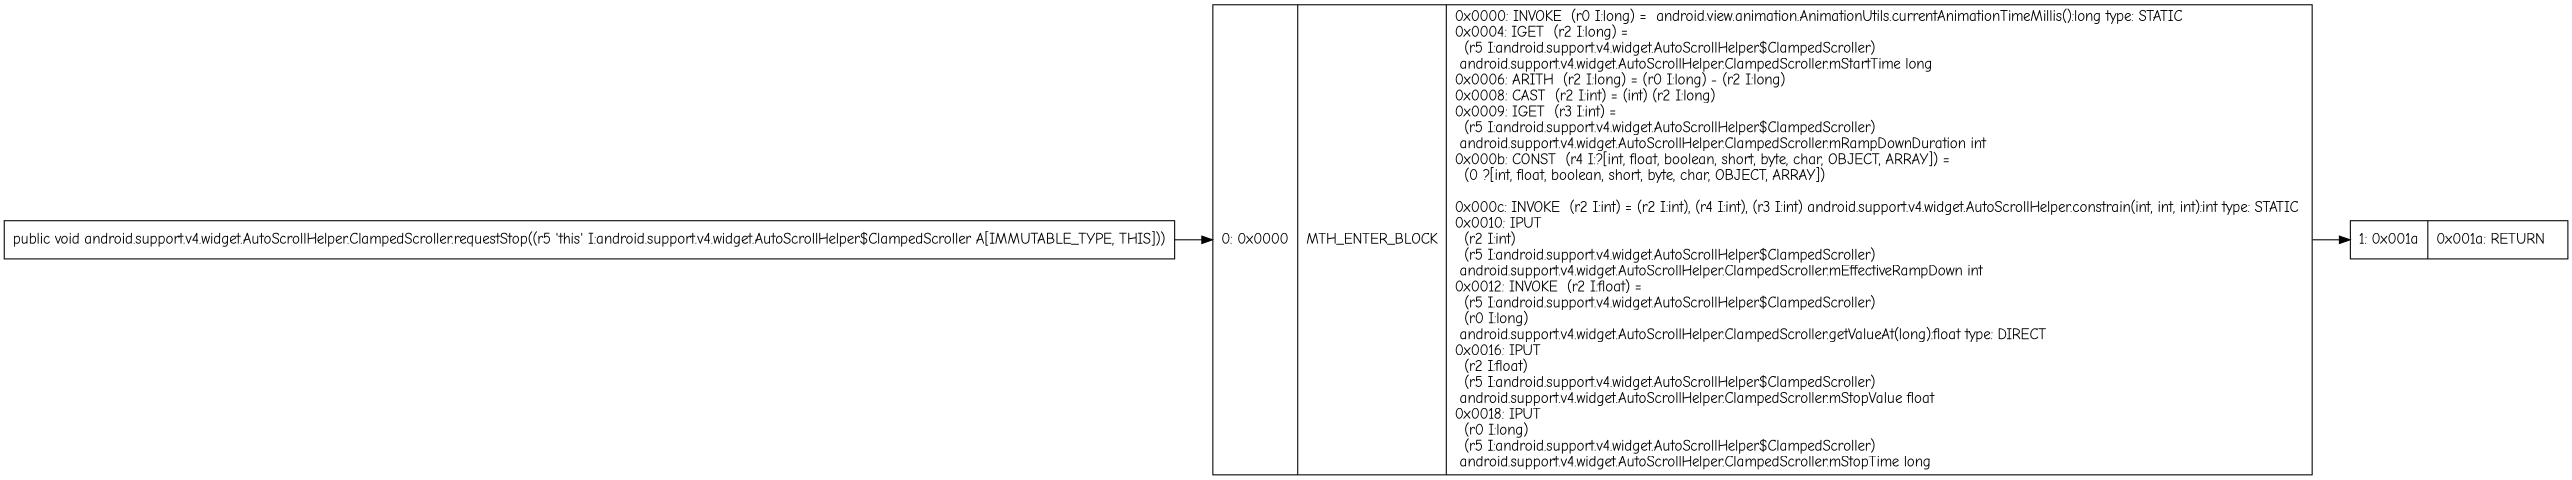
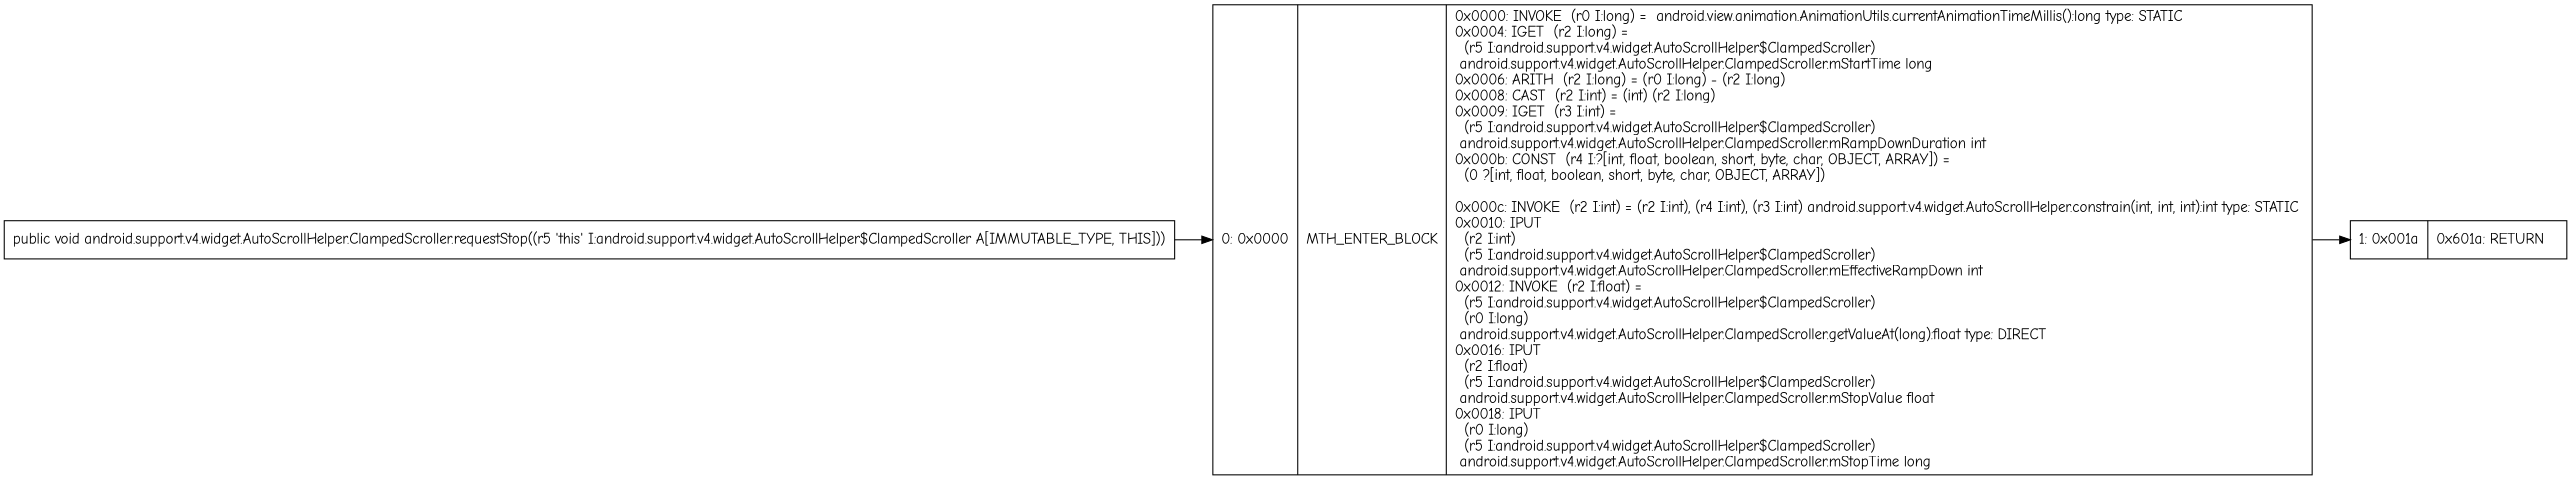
node "1: 0x001a": text "0x001a: RETURN" -> "0x601a: RETURN"
